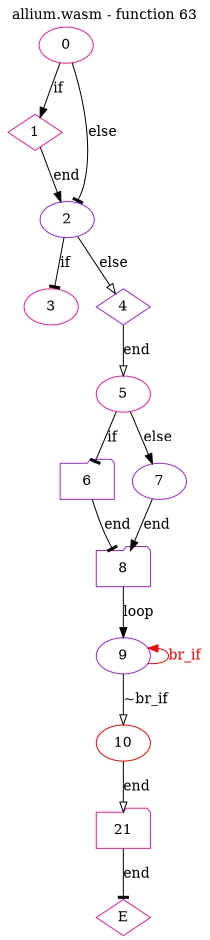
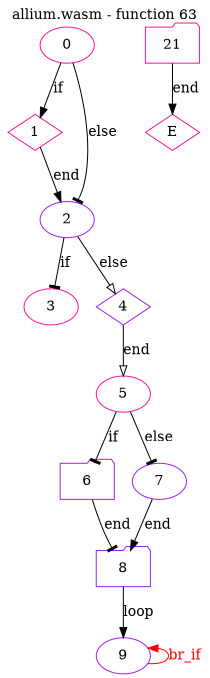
edge "5" -> "7": arrowhead normal -> tee
node "10": removed
edge "21" -> "E": arrowhead tee -> normal
